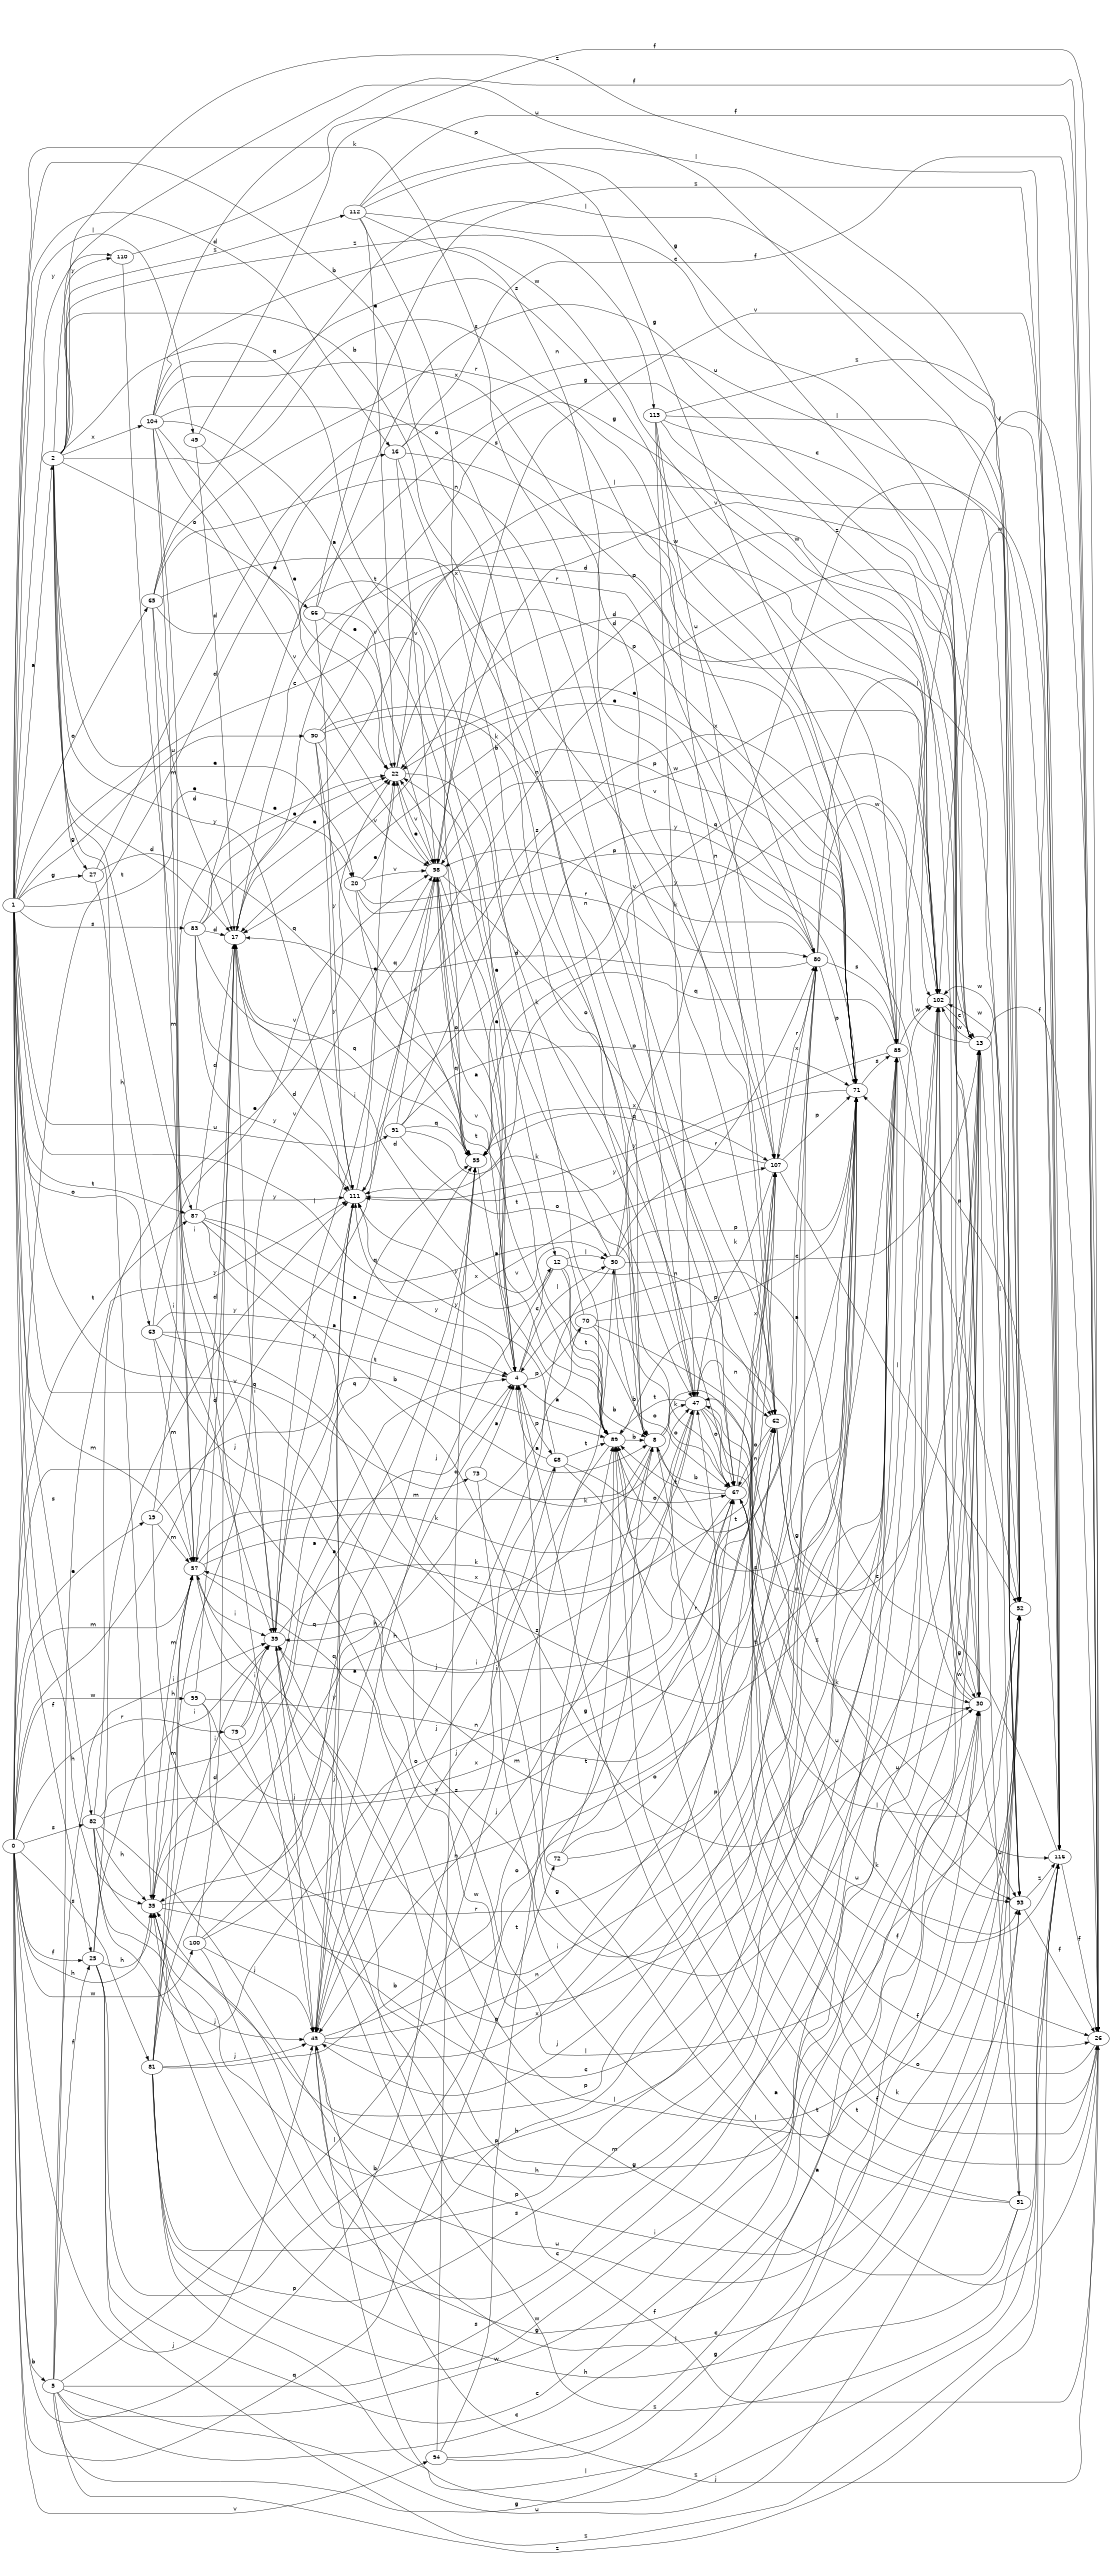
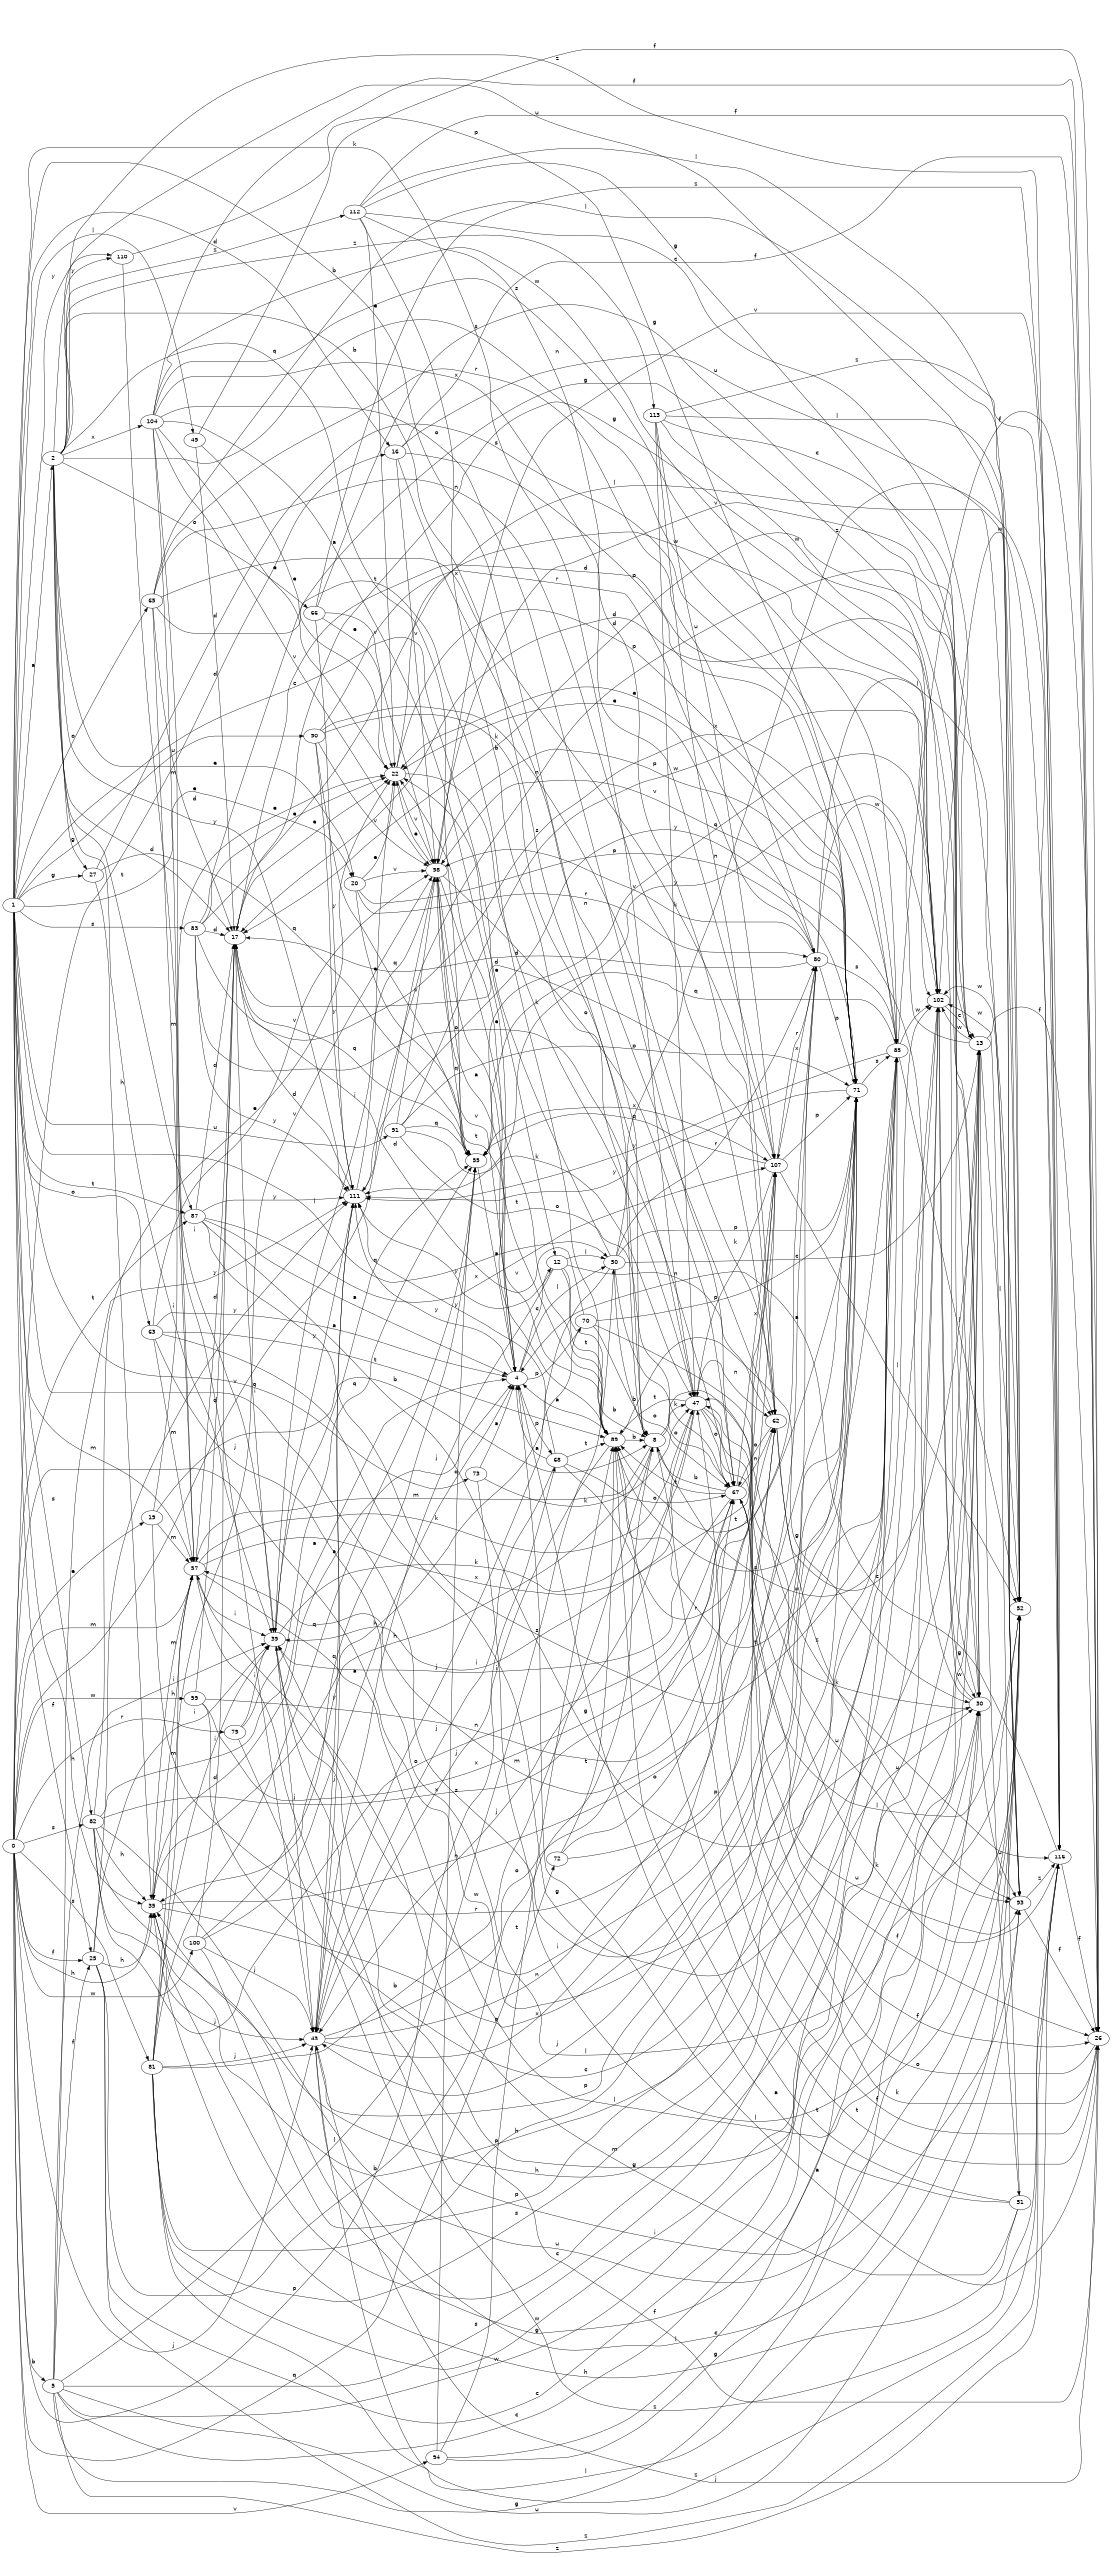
edge "107" -> "17": added, label "d"
edge "116" -> "71": removed, label "p"
